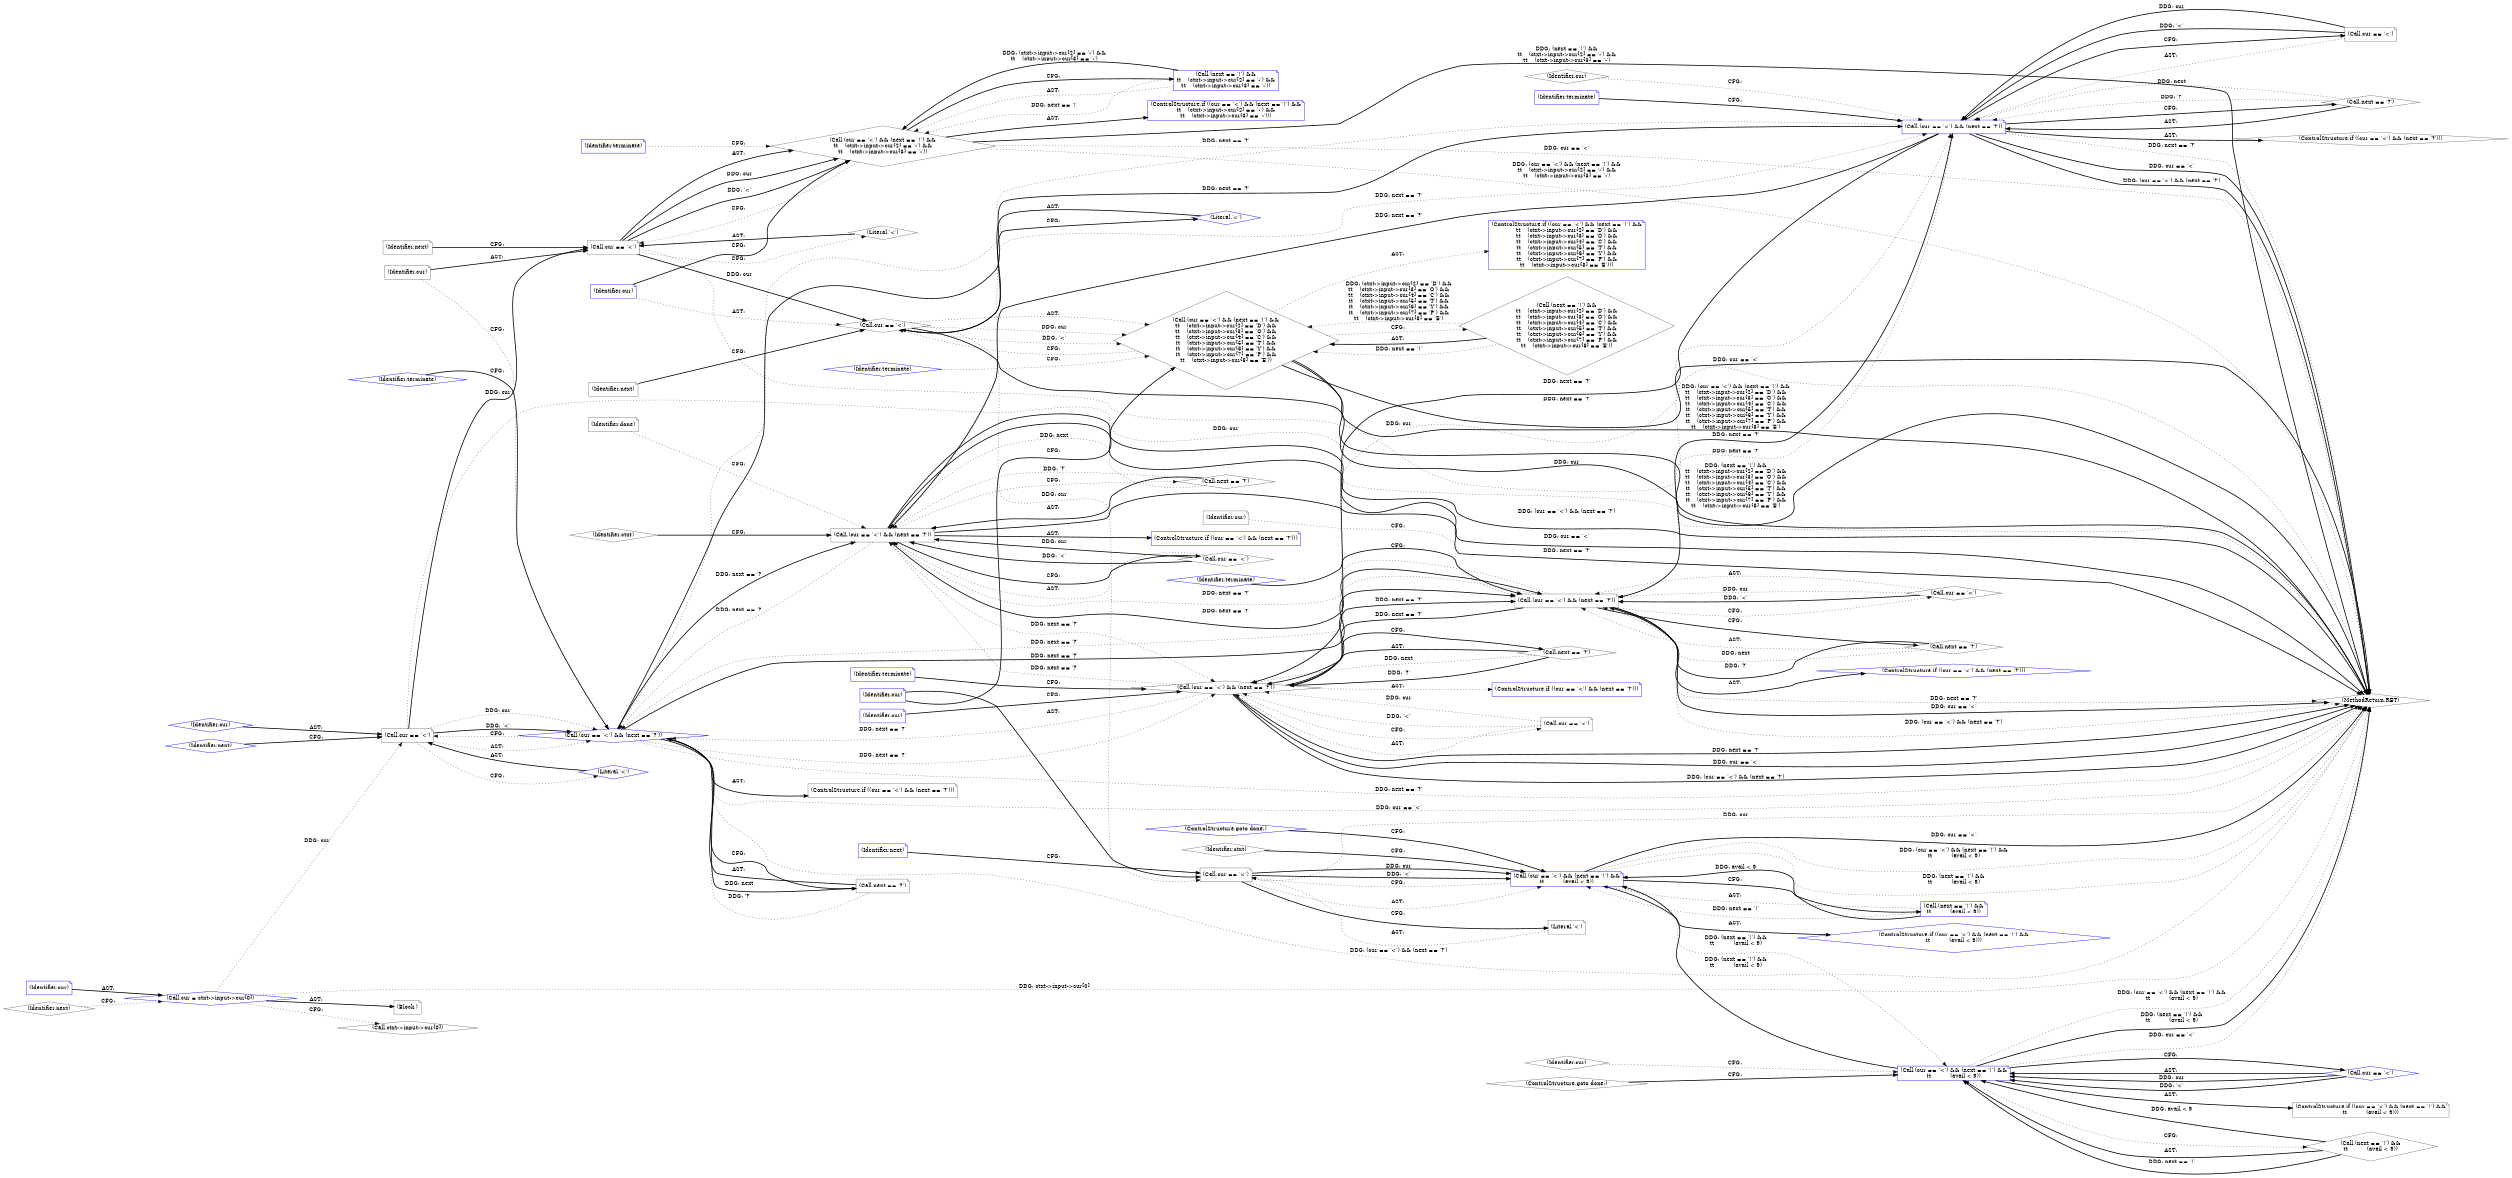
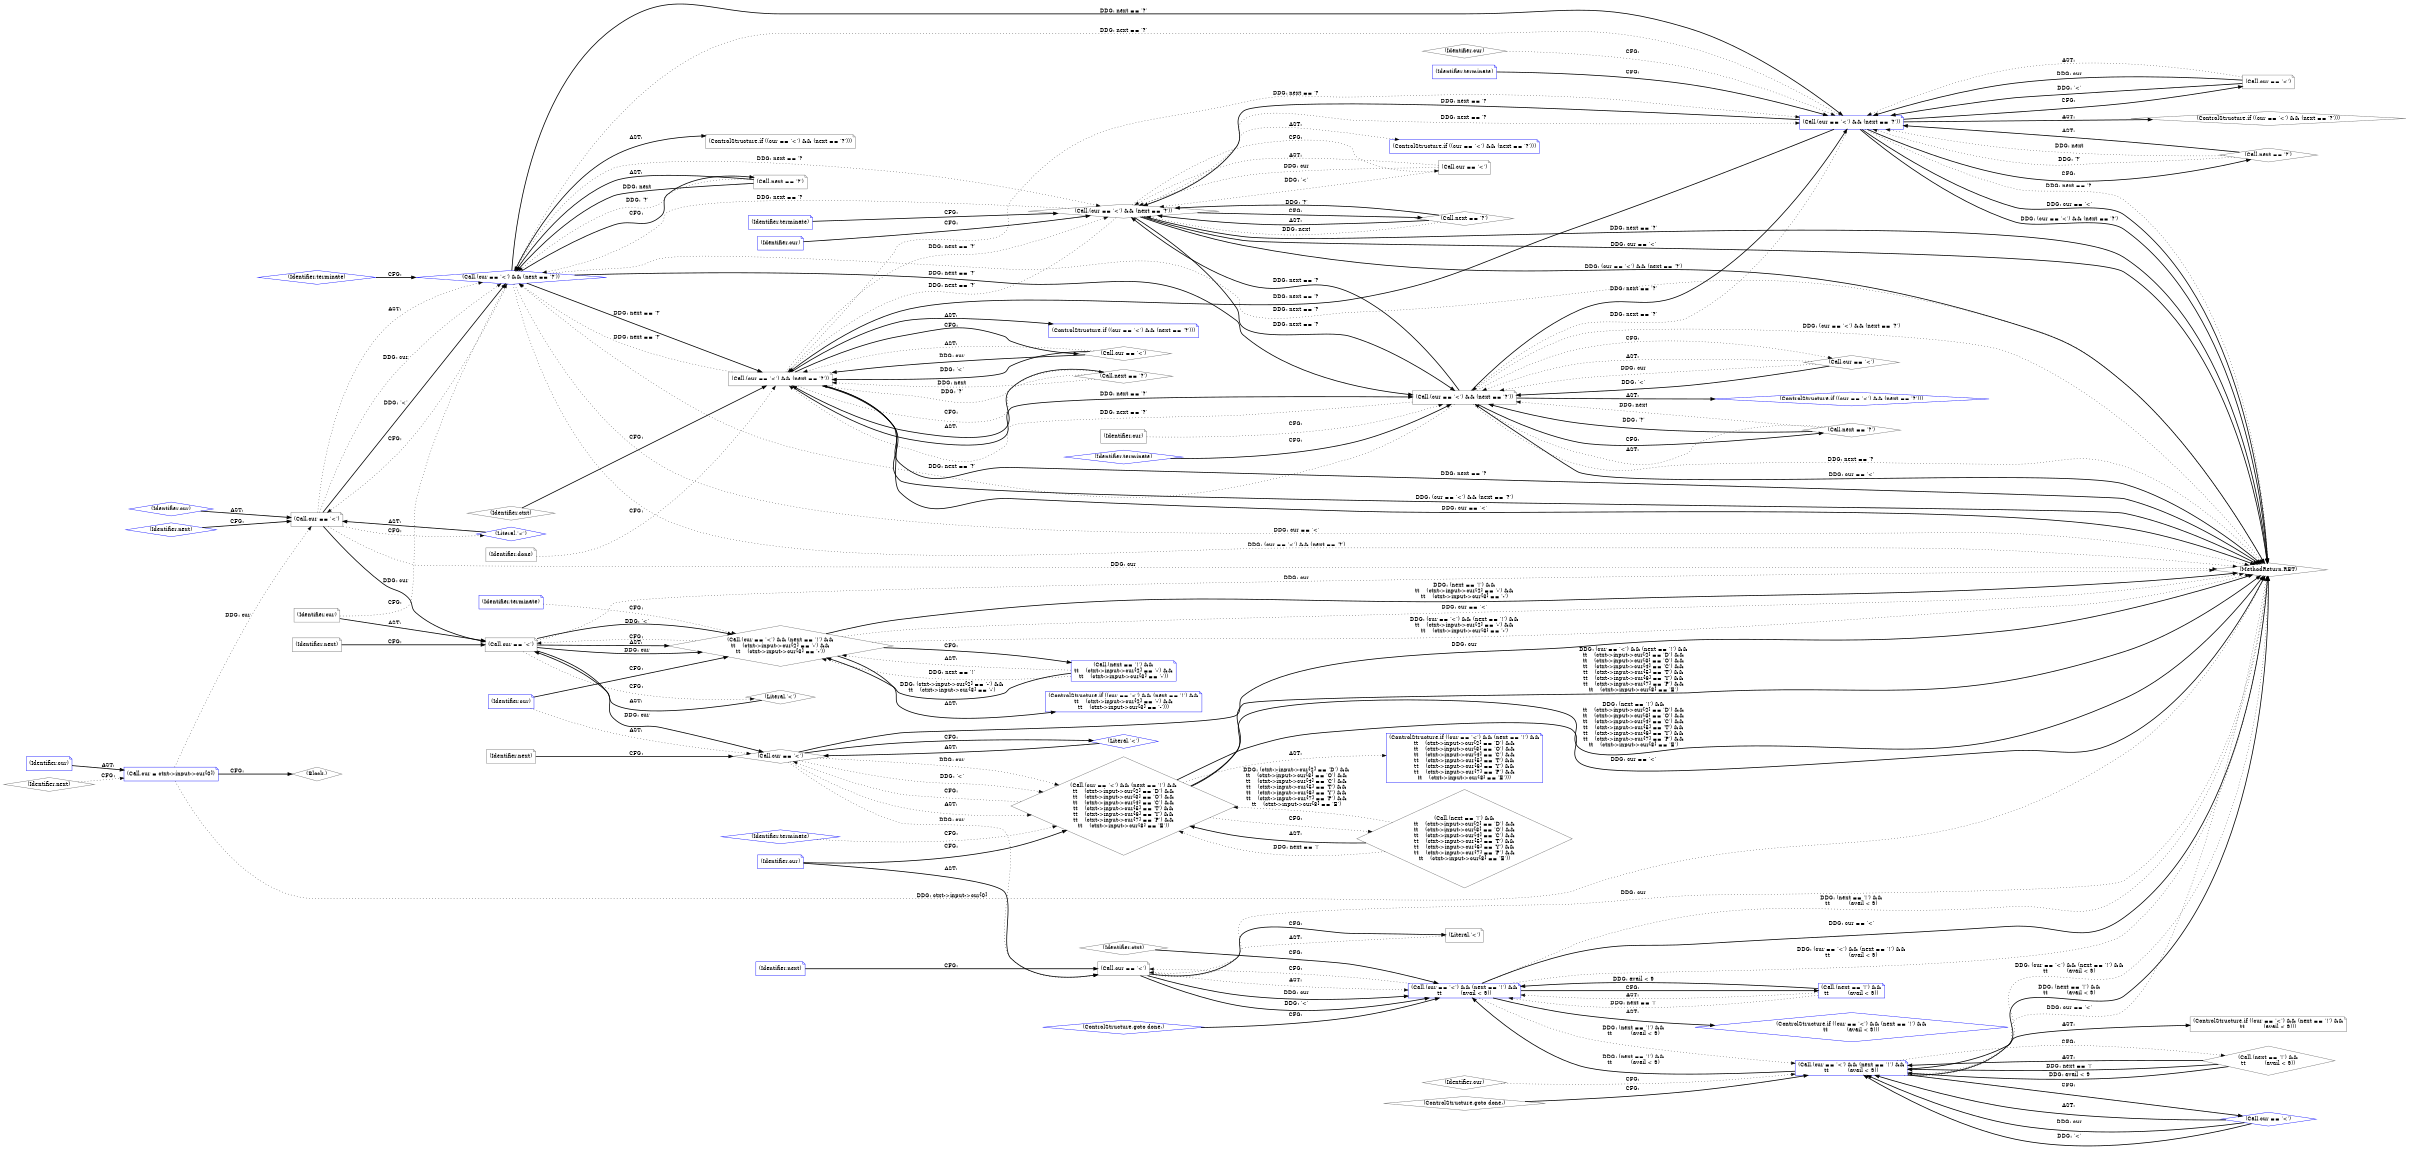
node "(Call,cur = ctxt->input->cur[0])": shape diamond -> note
edge "(Call,cur = ctxt->input->cur[0])" -> "(Block,)": label "AST: " -> "CFG: "
node "(Block,)": shape note -> diamond
node "(Call,ctxt->input->cur[0])": removed
